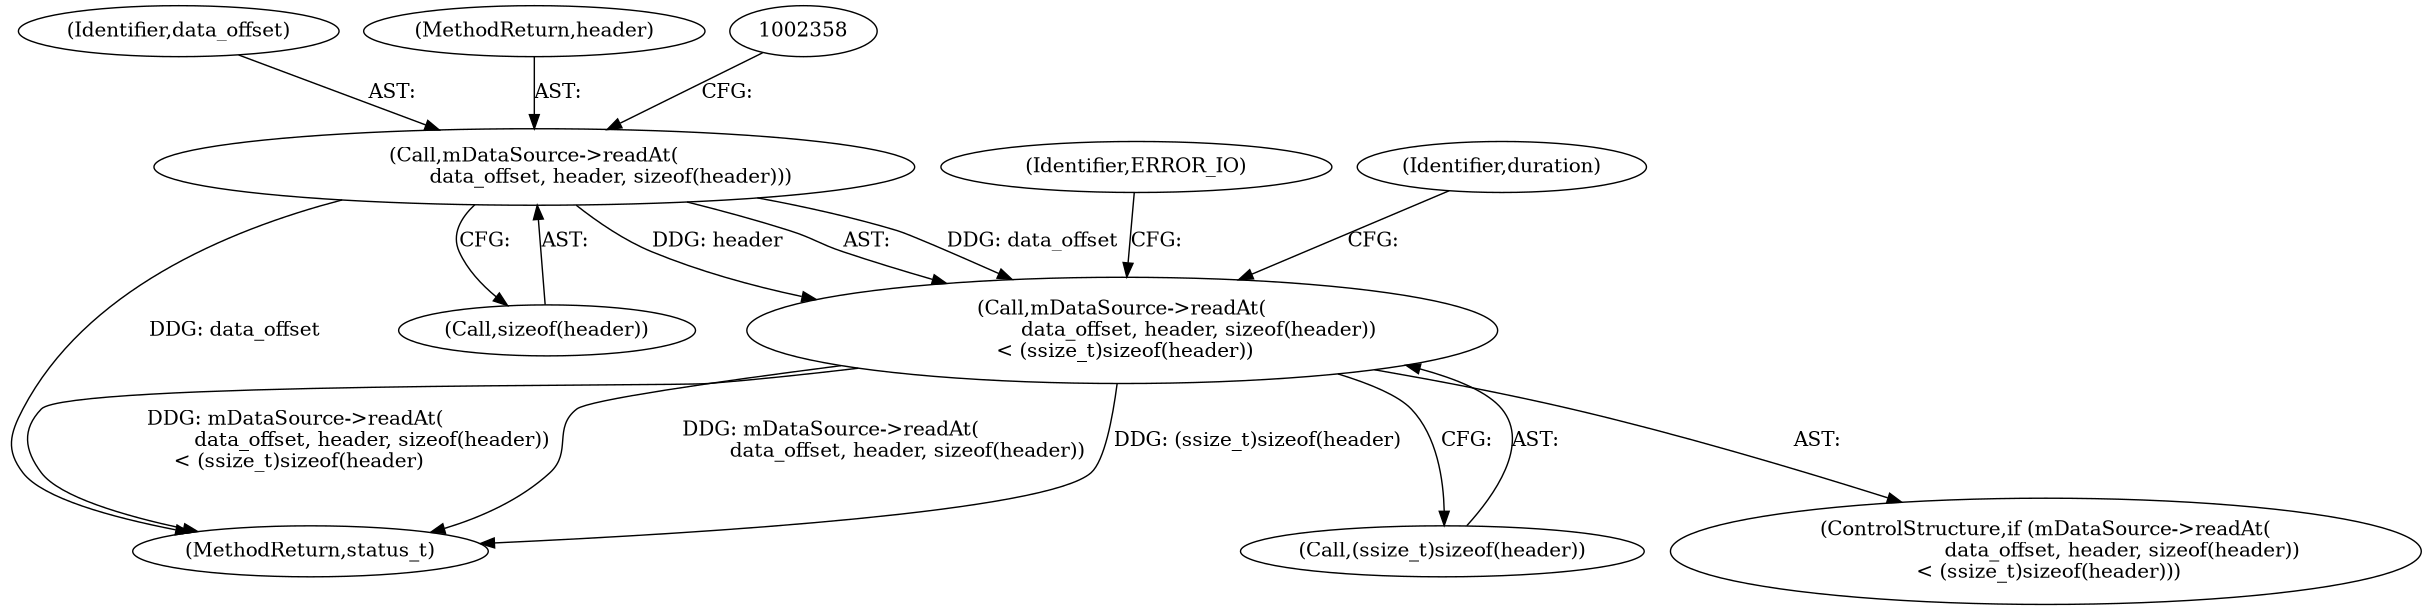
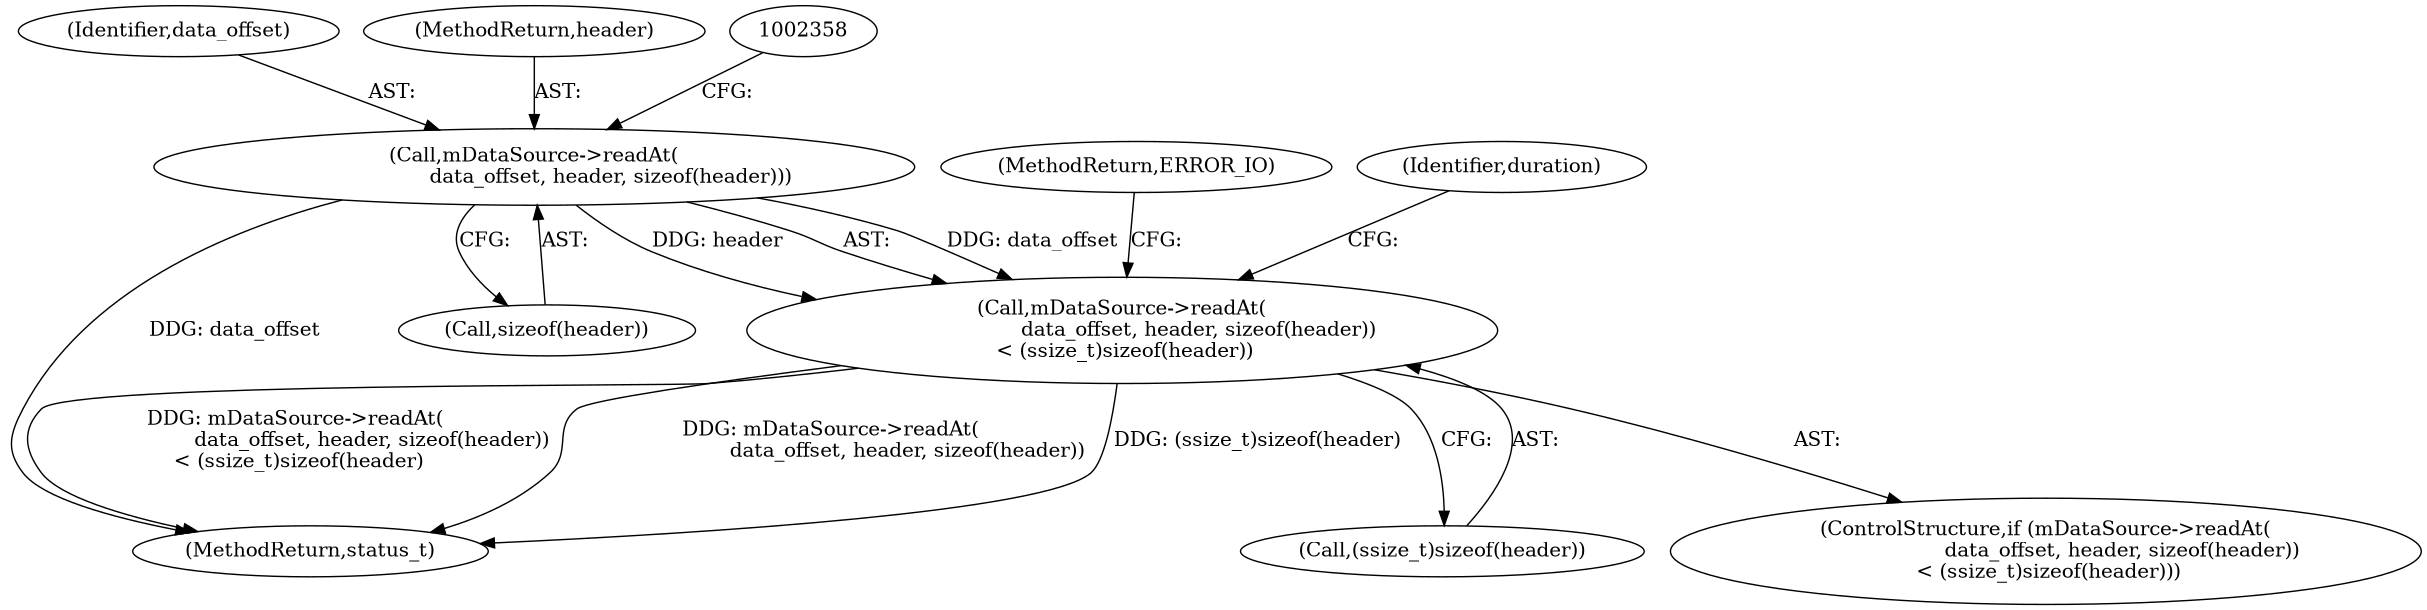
node "(Identifier,ERROR_IO)": label "(Identifier,ERROR_IO)" -> "(MethodReturn,ERROR_IO)"
